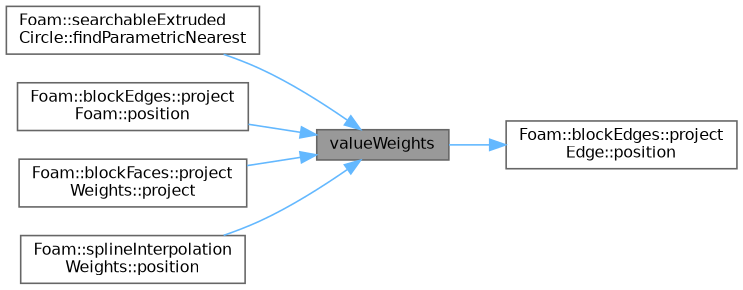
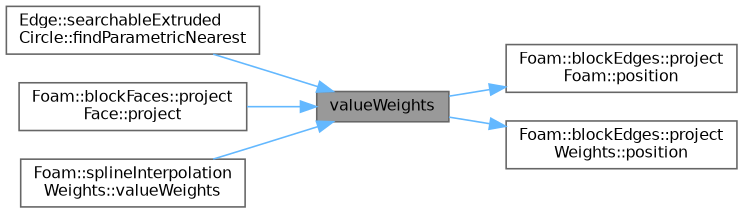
node "Foam::searchableExtruded Circle::findParametricNearest": label "Foam::searchableExtruded Circle::findParametricNearest" -> "Edge::searchableExtruded Circle::findParametricNearest"
edge "Foam::blockEdges::project Foam::position" -> "valueWeights": reversed
node "Foam::blockEdges::project Edge::position": label "Foam::blockEdges::project Edge::position" -> "Foam::blockEdges::project Weights::position"
node "Foam::blockFaces::project Weights::project": label "Foam::blockFaces::project Weights::project" -> "Foam::blockFaces::project Face::project"
node "Foam::splineInterpolation Weights::position": label "Foam::splineInterpolation Weights::position" -> "Foam::splineInterpolation Weights::valueWeights"
